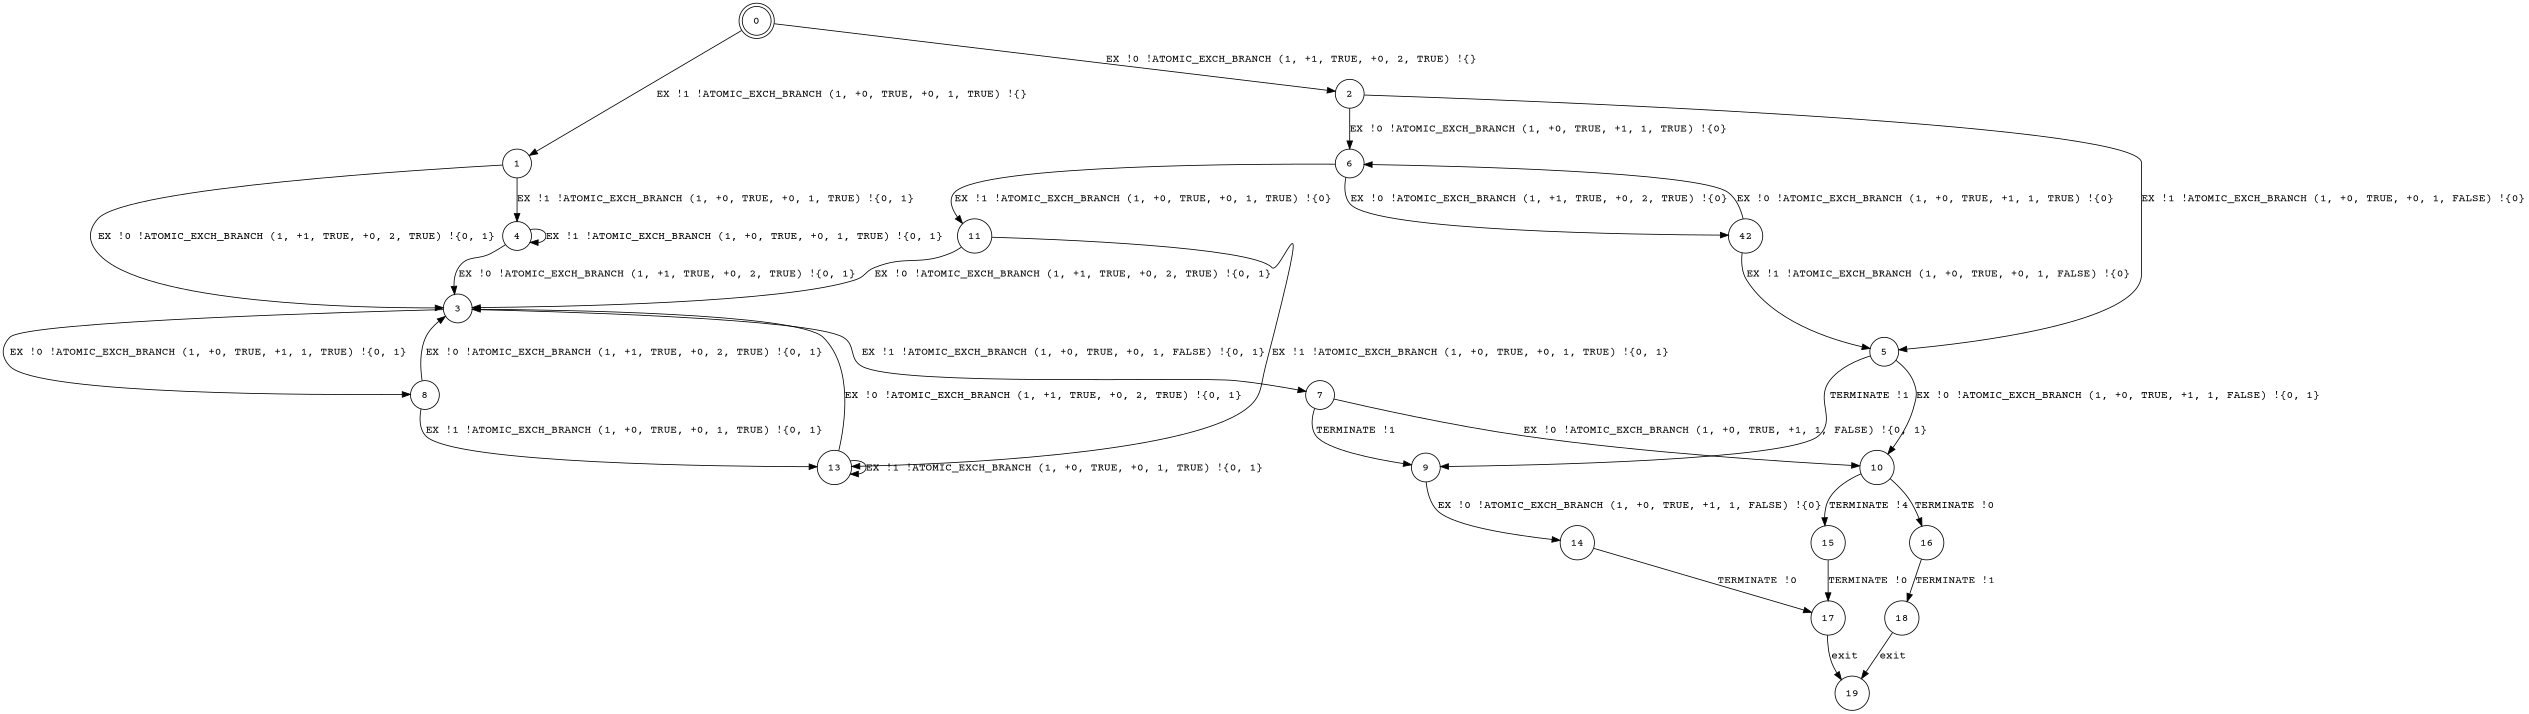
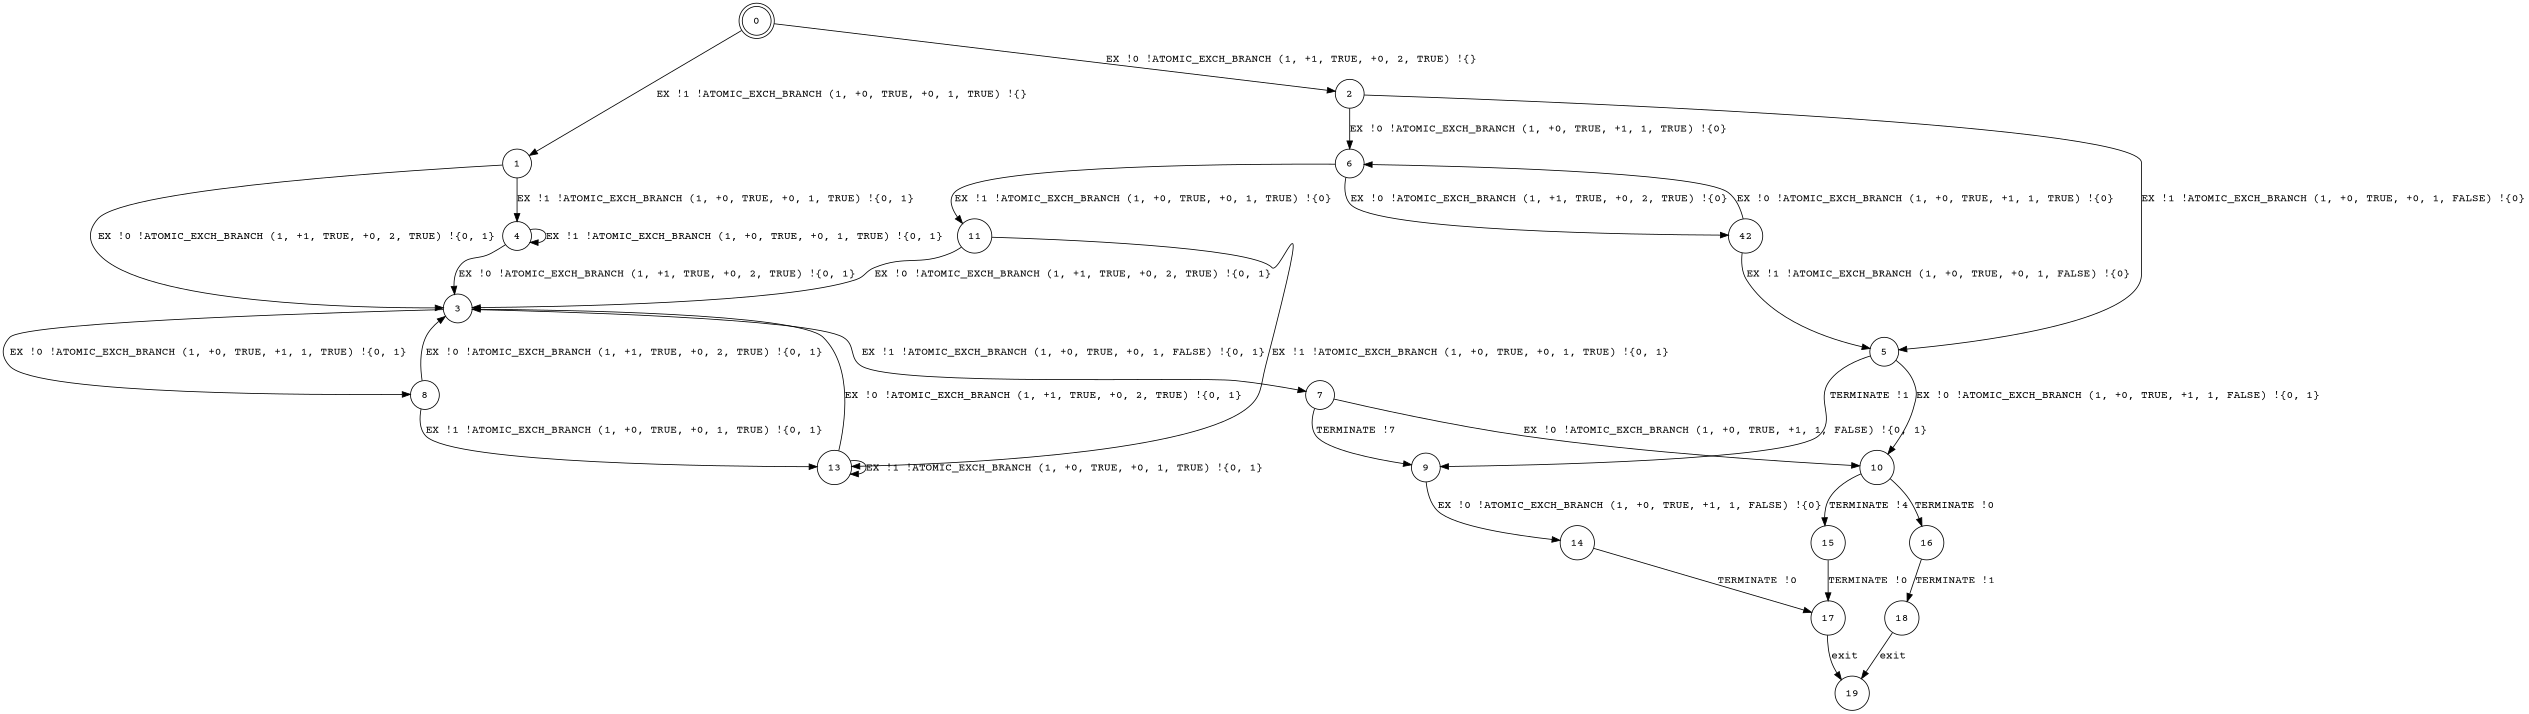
edge "7" -> "9": label "TERMINATE !1" -> "TERMINATE !7"
